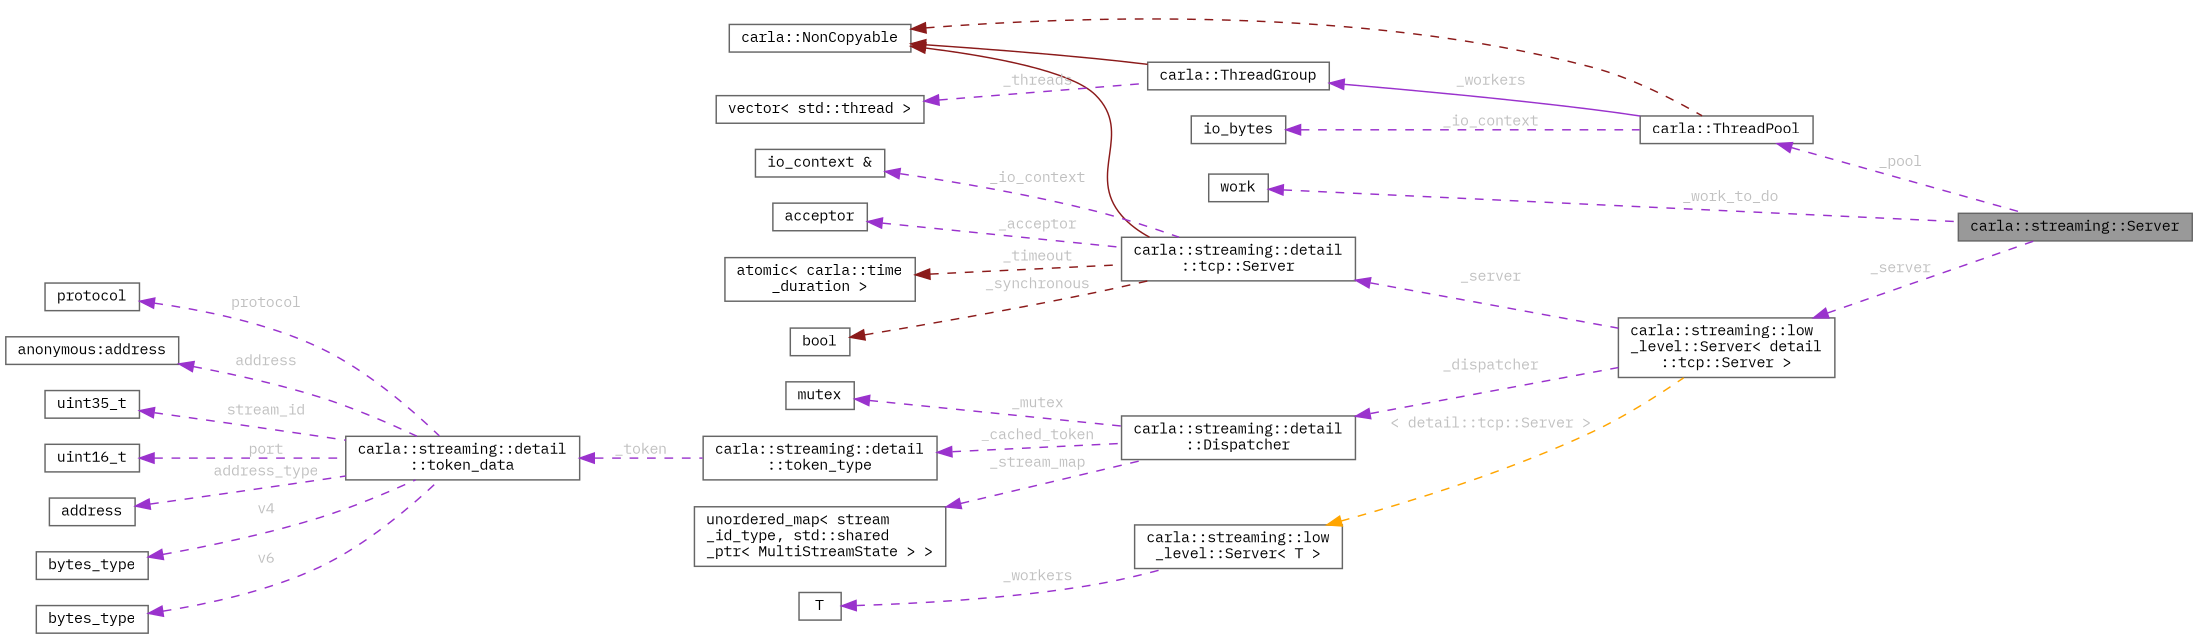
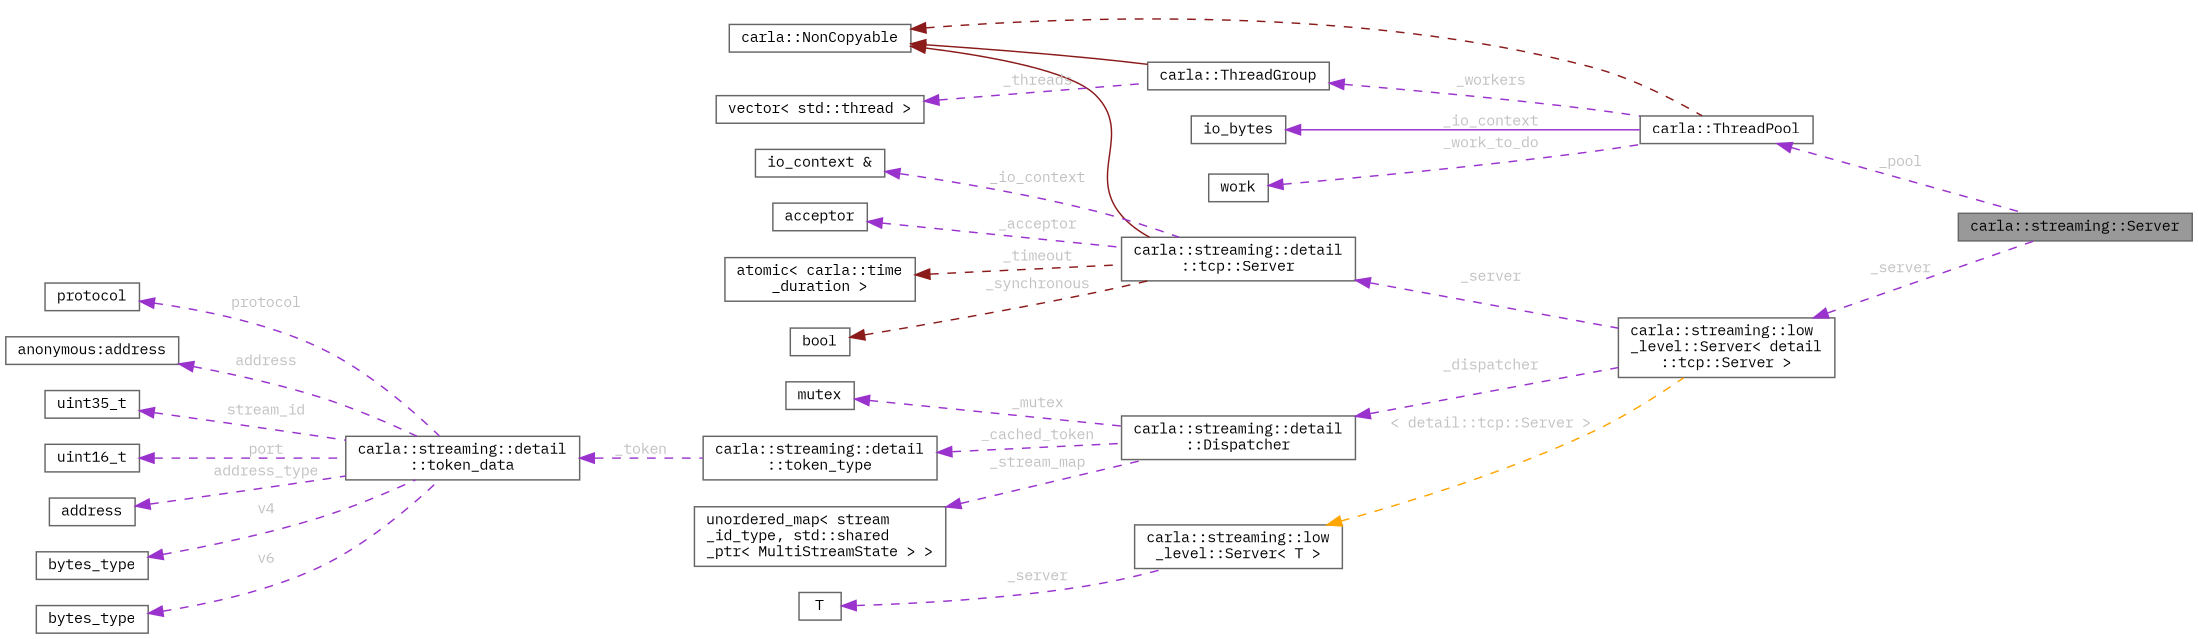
edge "carla::ThreadPool" -> "carla::ThreadGroup": style solid -> dashed
edge "carla::ThreadPool" -> "io_bytes": style dashed -> solid
edge "carla::streaming::Server" -> "work": now "carla::ThreadPool" -> "work"
edge "carla::streaming::low _level::Server< T >" -> "T": label " _workers" -> " _server"
